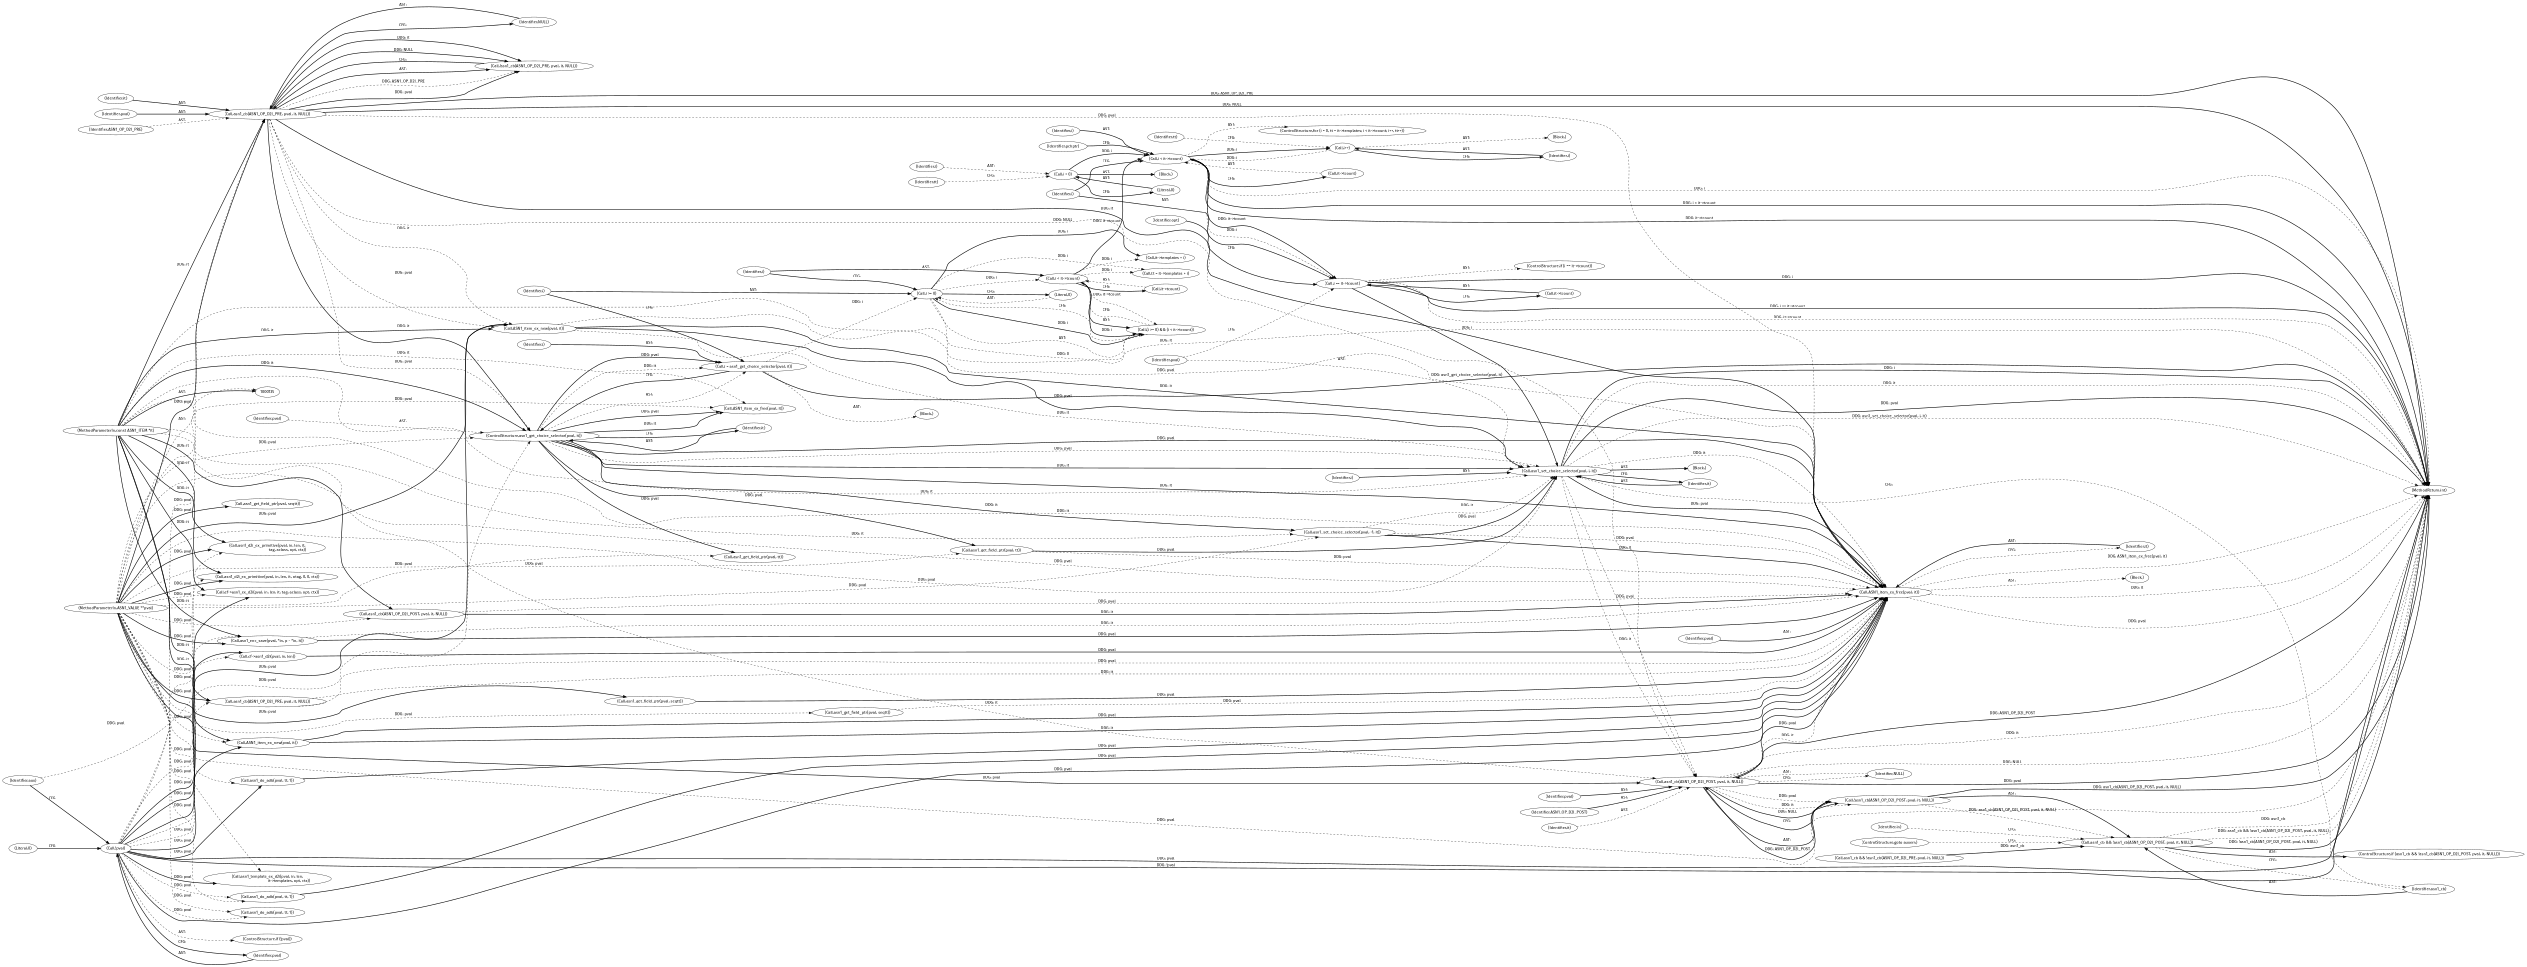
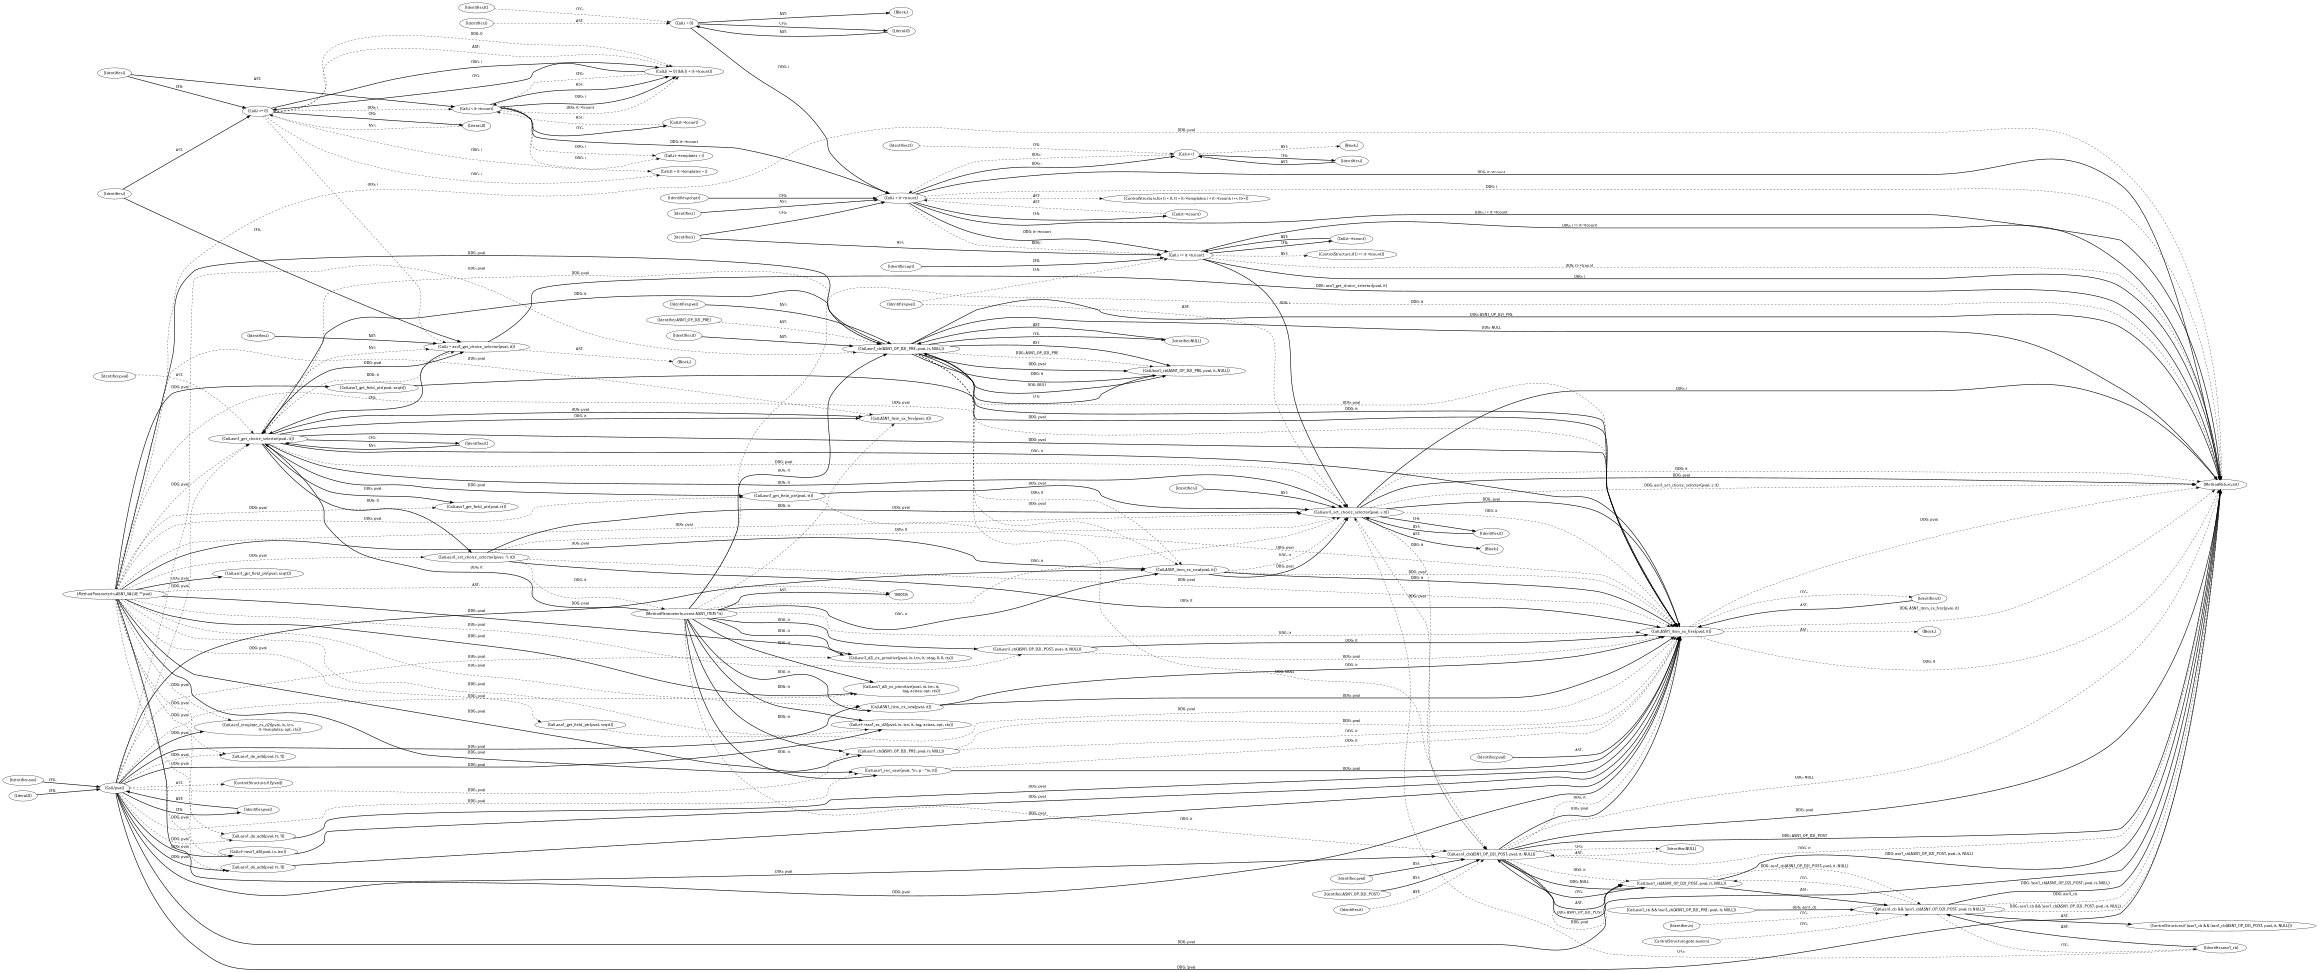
edge "(Call,i >= 0)" -> "(Call,it->templates + i)": style bold -> dashed
edge "(Call,(i >= 0) && (i < it->tcount))" -> "(Call,i >= 0)": style dashed -> bold
edge "(Call,i = asn1_get_choice_selector(pval, it))" -> "(Call,i >= 0)": reversed
node "(ControlStructure,asn1_get_choice_selector(pval, it))": label "(ControlStructure,asn1_get_choice_selector(pval, it))" -> "(Call,asn1_get_choice_selector(pval, it))"
edge "(MethodParameterIn,const ASN1_ITEM *it)" -> "(Call,asn1_set_choice_selector(pval, -1, it))": reversed
edge "(Identifier,aux)" -> "(Call,asn1_enc_save(pval, *in, p - *in, it))": now "(Call,!pval)" -> "(Call,asn1_enc_save(pval, *in, p - *in, it))"
edge "(Call,asn1_cb && !asn1_cb(ASN1_OP_D2I_POST, pval, it, NULL))" -> "(Call,!asn1_cb(ASN1_OP_D2I_POST, pval, it, NULL))": added, label "CFG:"
